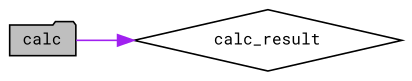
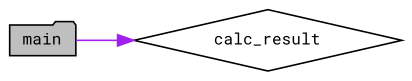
node "calc": label "calc" -> "main"
